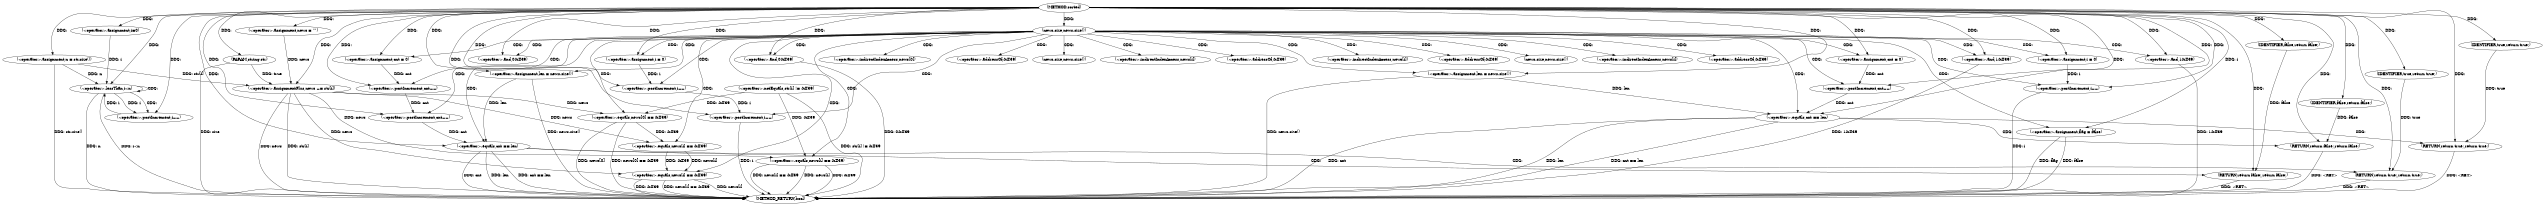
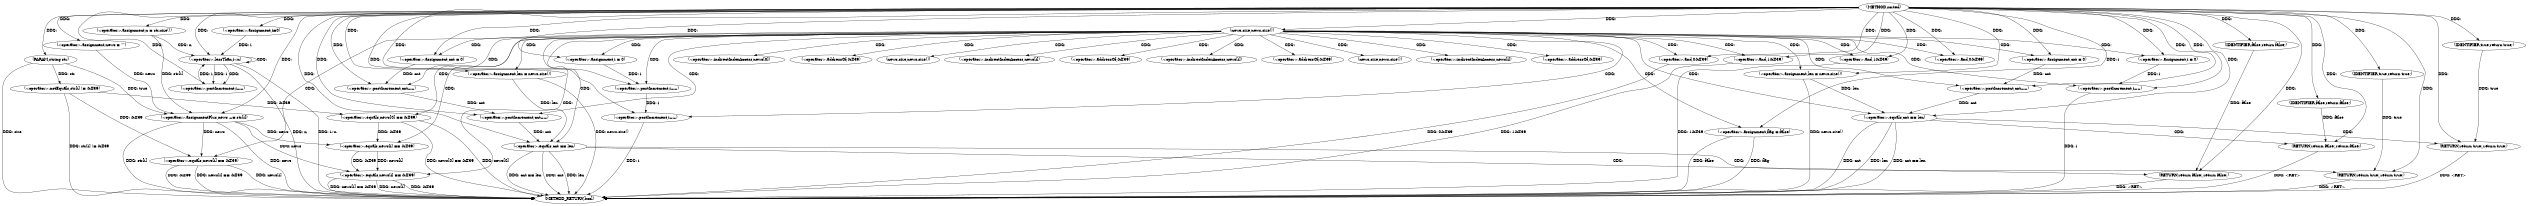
edge "(PARAM,string str)" -> "(<operator>.notEquals,str[i] != &#39)": added, label "DDG: str"
edge "(<operator>.assignment,n = str.size())" -> "(<operator>.lessThan,i<n)": label "DDG: n" -> "CDG: n"
edge "(<operator>.assignmentPlus,news += str[i])" -> "(<operator>.equals,news[0] == &#39)": removed, label "DDG: news"
edge "(<operator>.assignment,n = str.size())" -> "(METHOD_RETURN,bool)": removed, label "DDG: str.size()"
